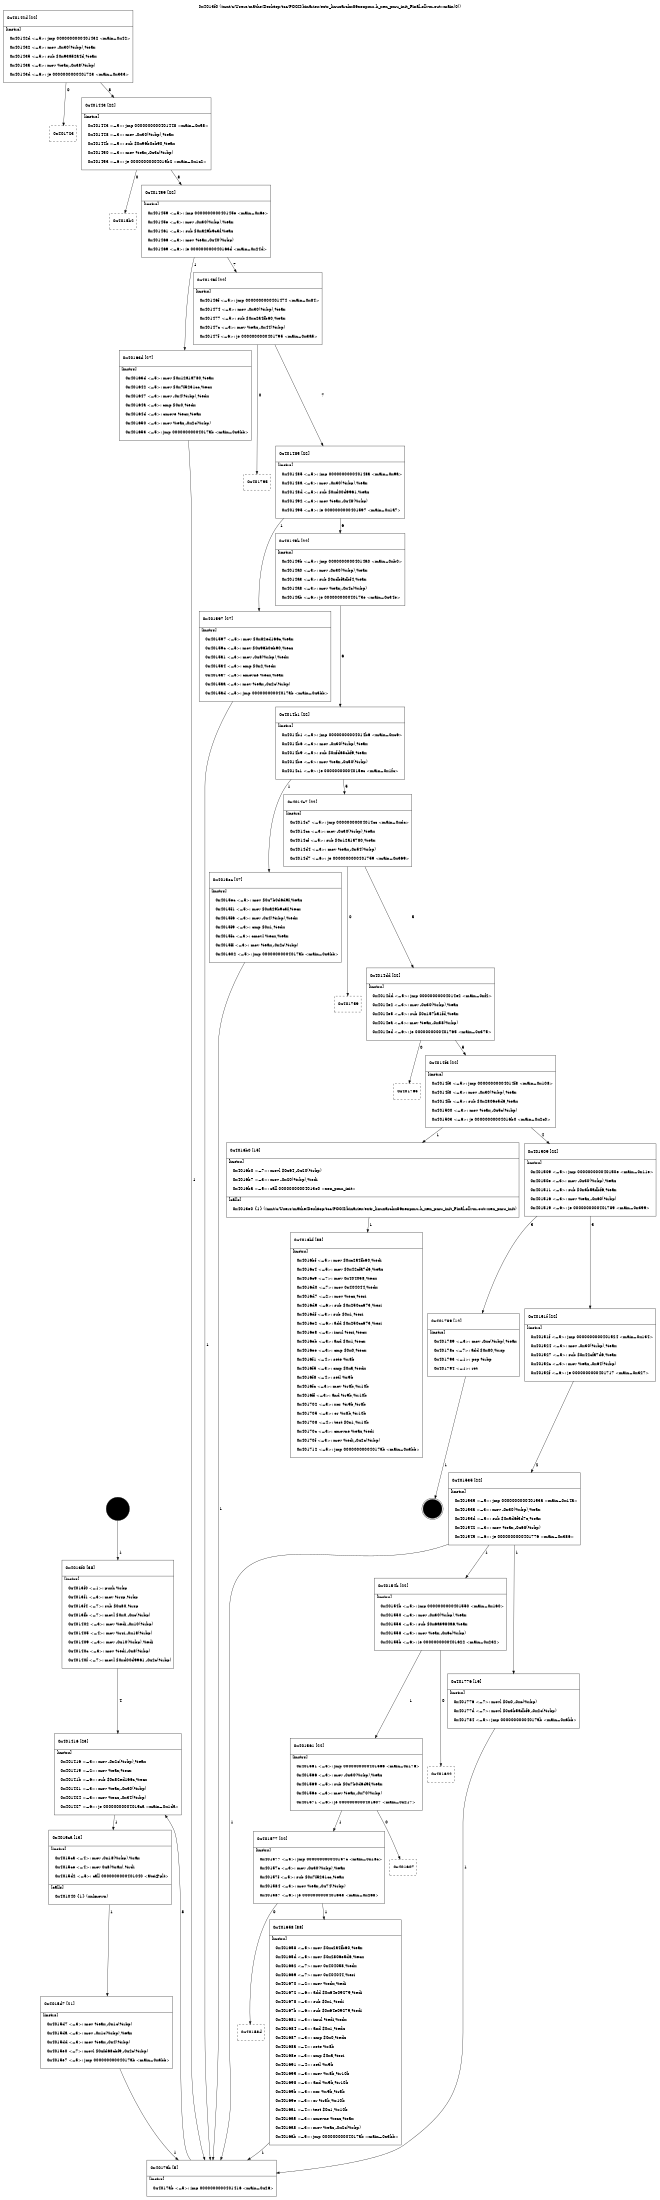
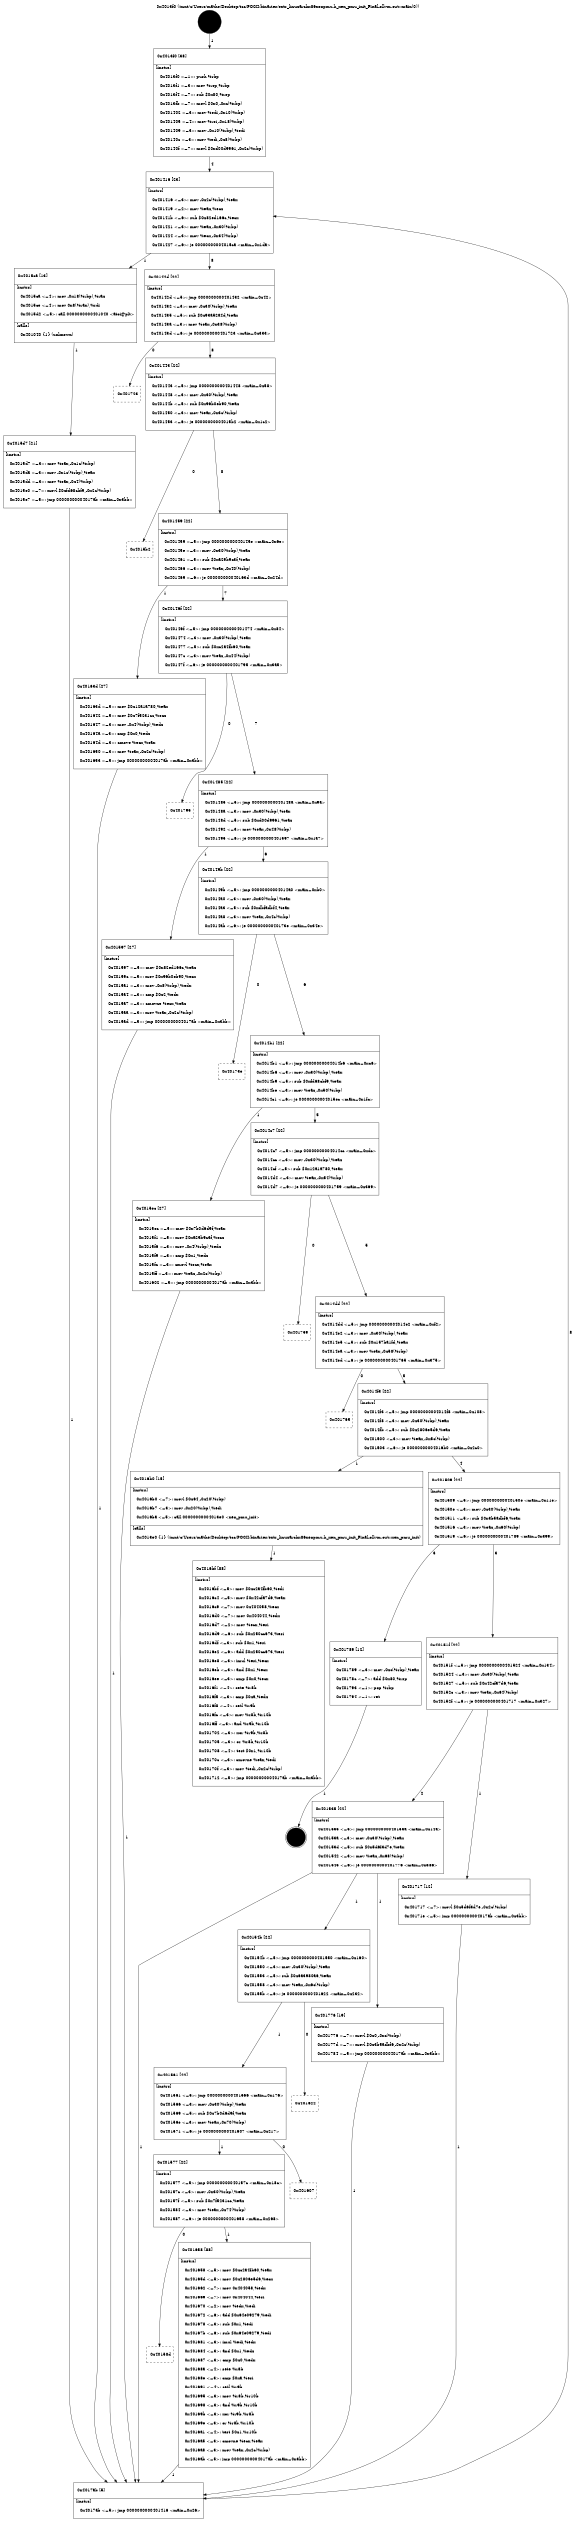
edge "0x401416 [23]" -> "0x40142d [22]": added, label "8"
node "0x40173e": added
node "0x401717 [12]": added
